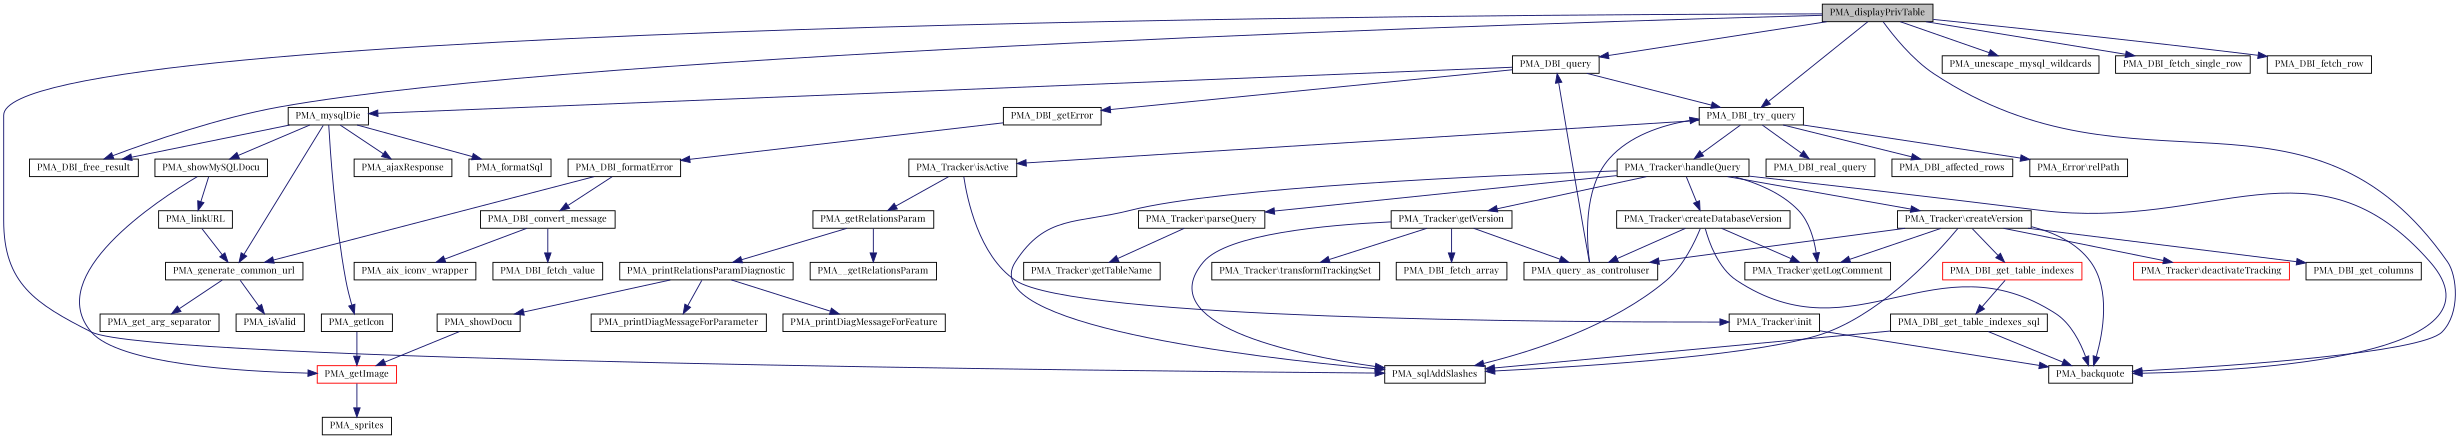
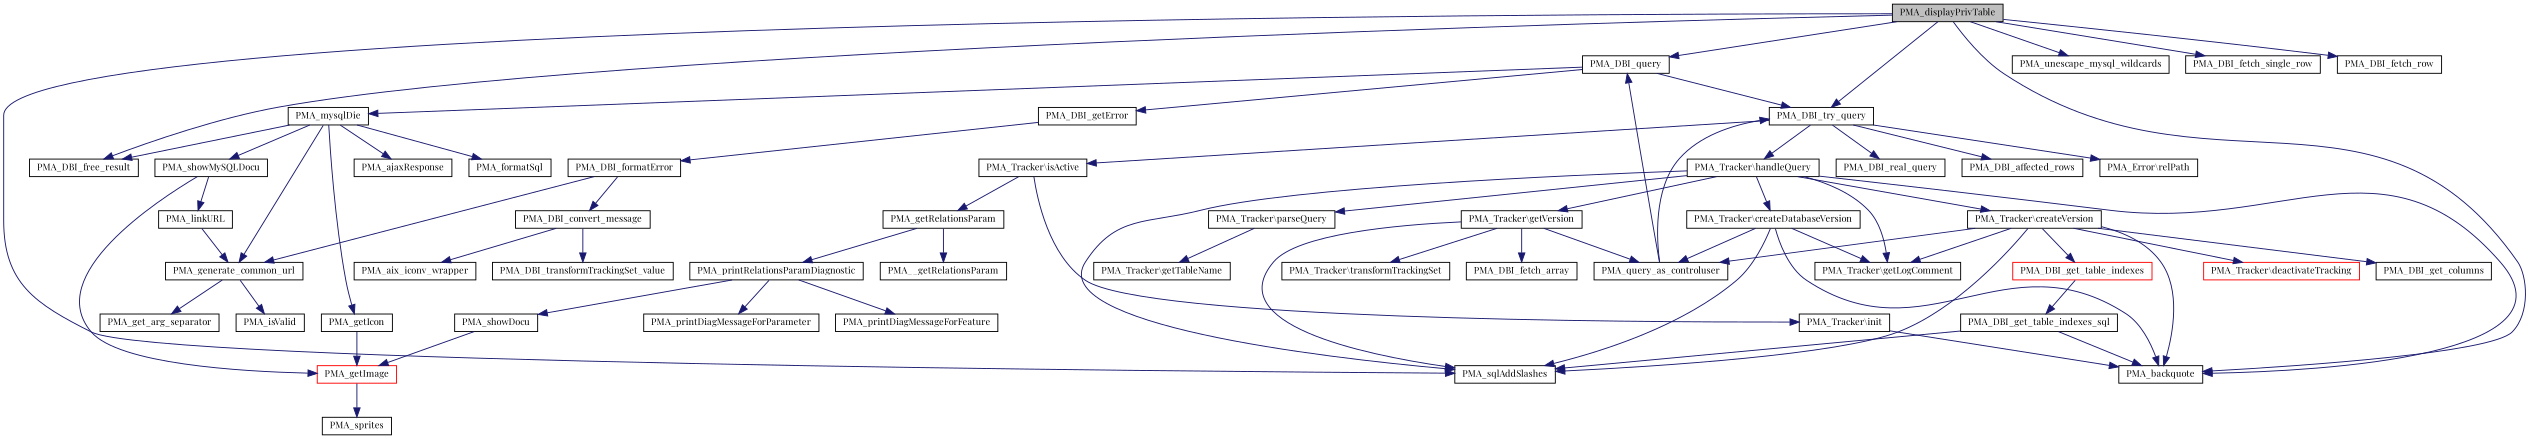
node "PMA_DBI_fetch_value": label "PMA_DBI_fetch_value" -> "PMA_DBI_transformTrackingSet_value"
